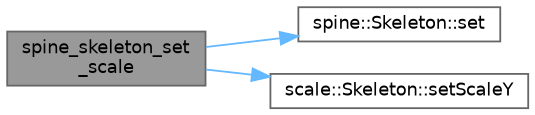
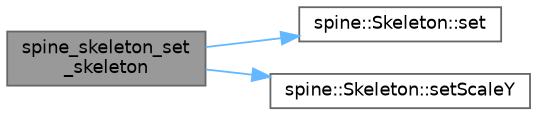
node "spine_skeleton_set _scale": label "spine_skeleton_set _scale" -> "spine_skeleton_set _skeleton"
node "scale::Skeleton::setScaleY": label "scale::Skeleton::setScaleY" -> "spine::Skeleton::setScaleY"
